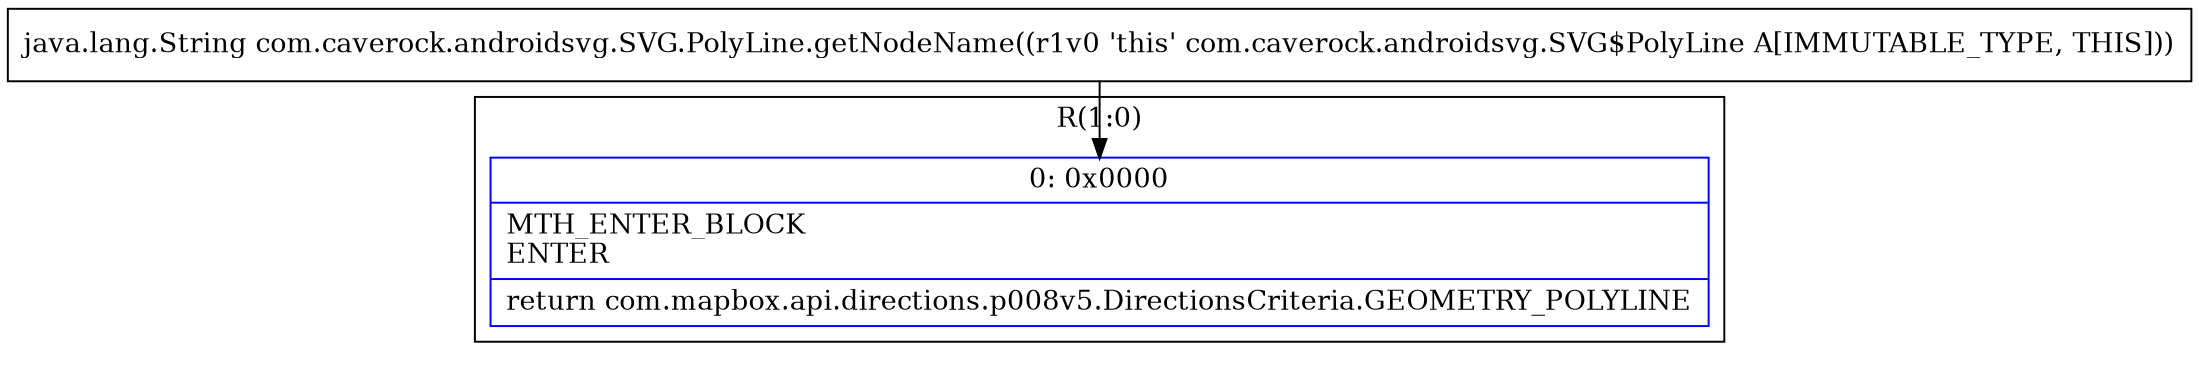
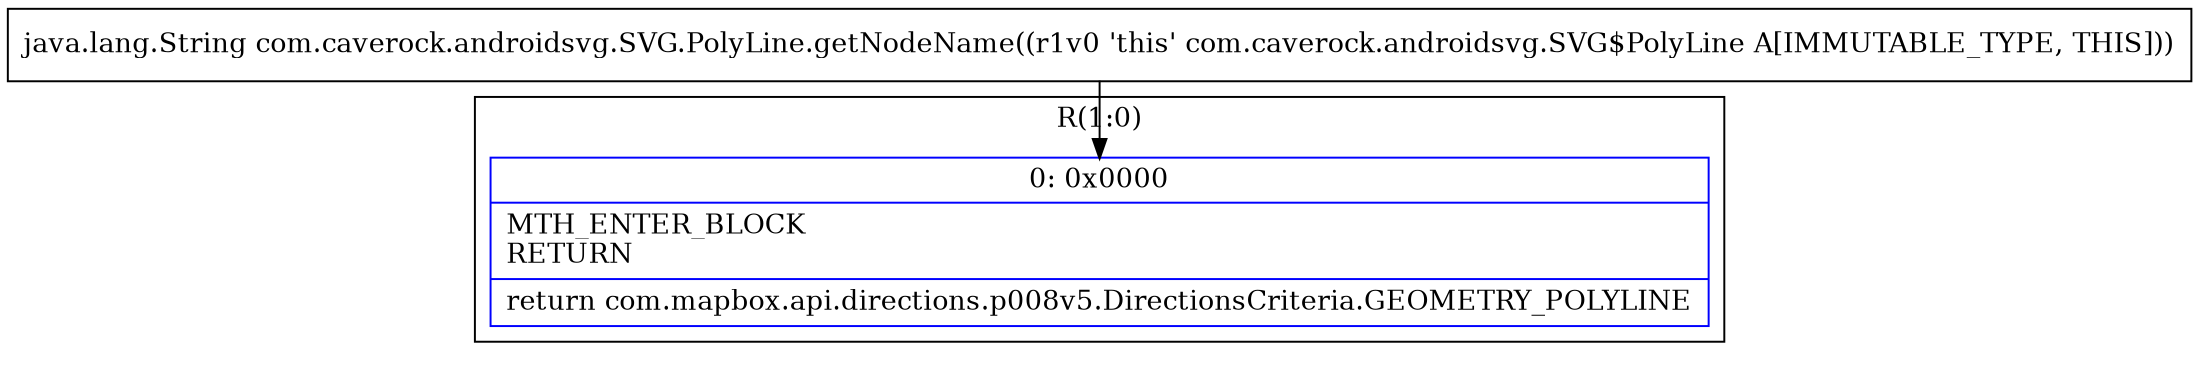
node "0: 0x0000": text "ENTER" -> "RETURN"
